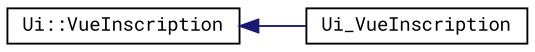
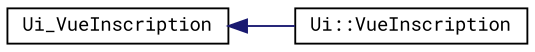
edge "Ui_VueInscription" -> "Ui::VueInscription": reversed
